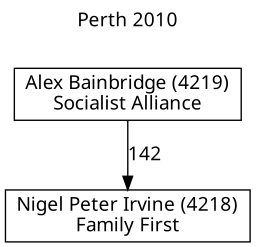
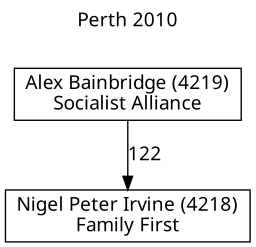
edge "Alex Bainbridge (4219) Socialist Alliance" -> "Nigel Peter Irvine (4218) Family First": label "142" -> "122"
